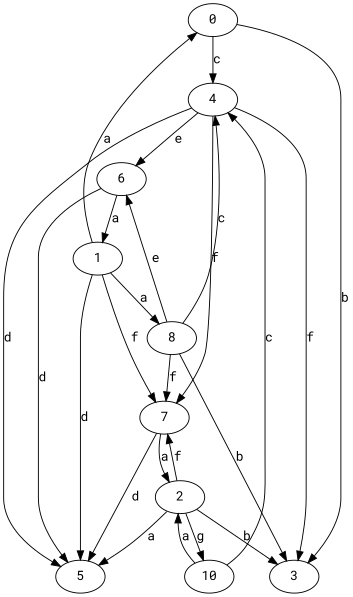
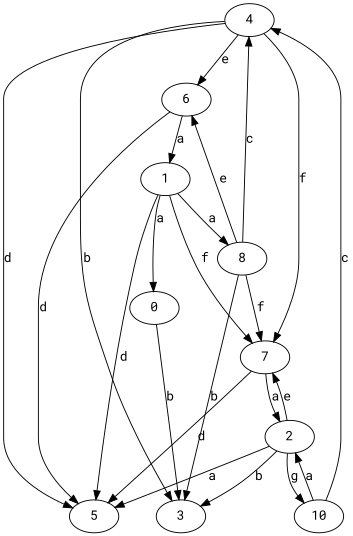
edge "0" -> "4": removed, label "c"
edge "4" -> "3": label "f" -> "b"
edge "2" -> "7": label "f" -> "e"
